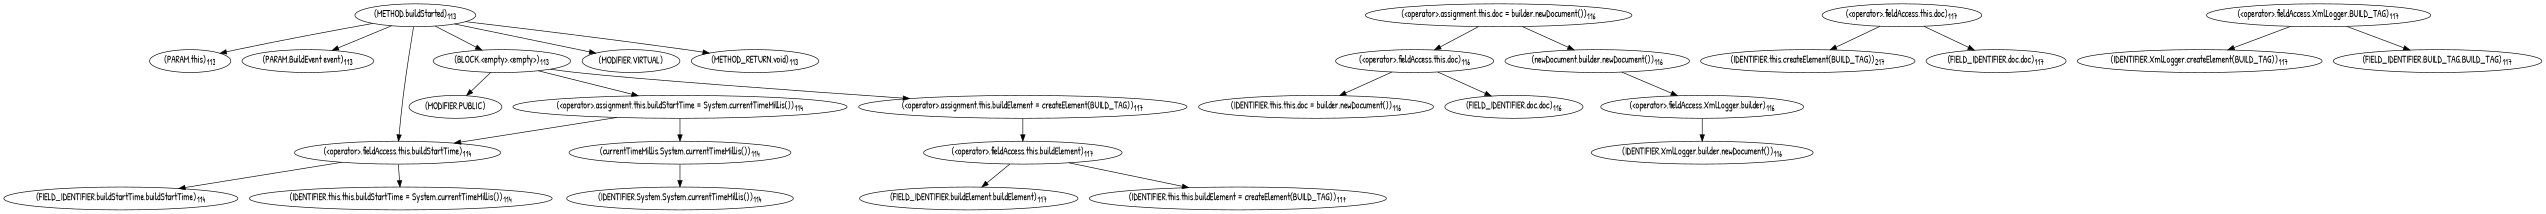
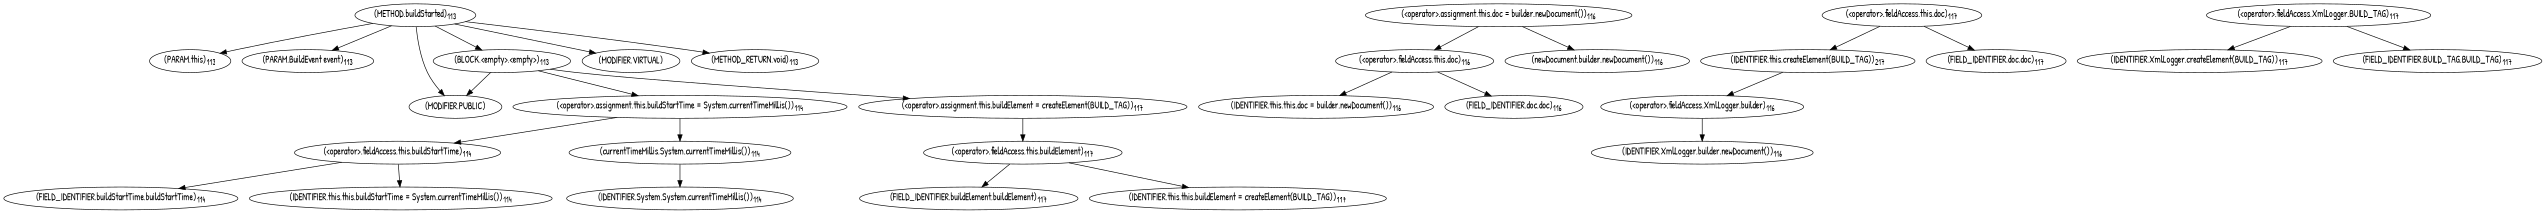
edge "(METHOD,buildStarted)" -> "(<operator>.fieldAccess,this.buildStartTime)": now "(METHOD,buildStarted)" -> "(MODIFIER,PUBLIC)"
edge "(newDocument,builder.newDocument())" -> "(<operator>.fieldAccess,XmlLogger.builder)": now "(IDENTIFIER,this,createElement(BUILD_TAG))" -> "(<operator>.fieldAccess,XmlLogger.builder)"
